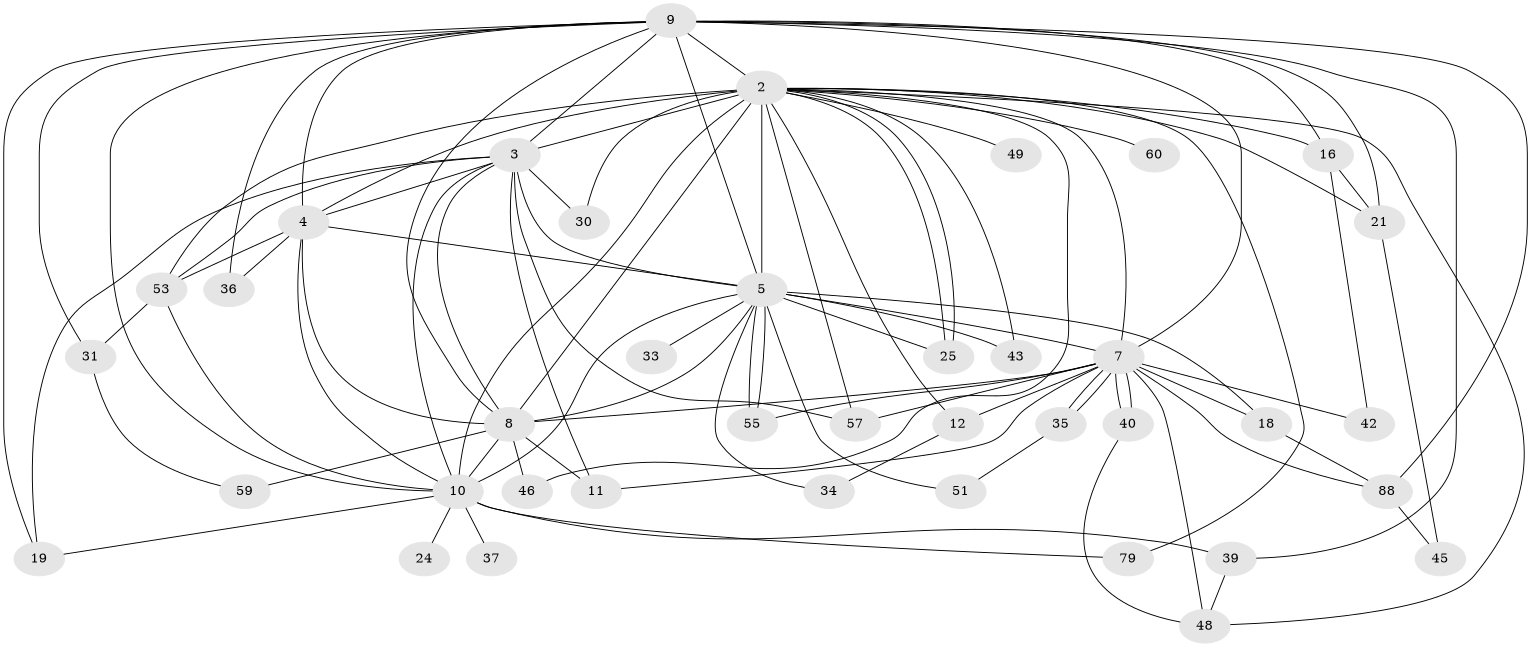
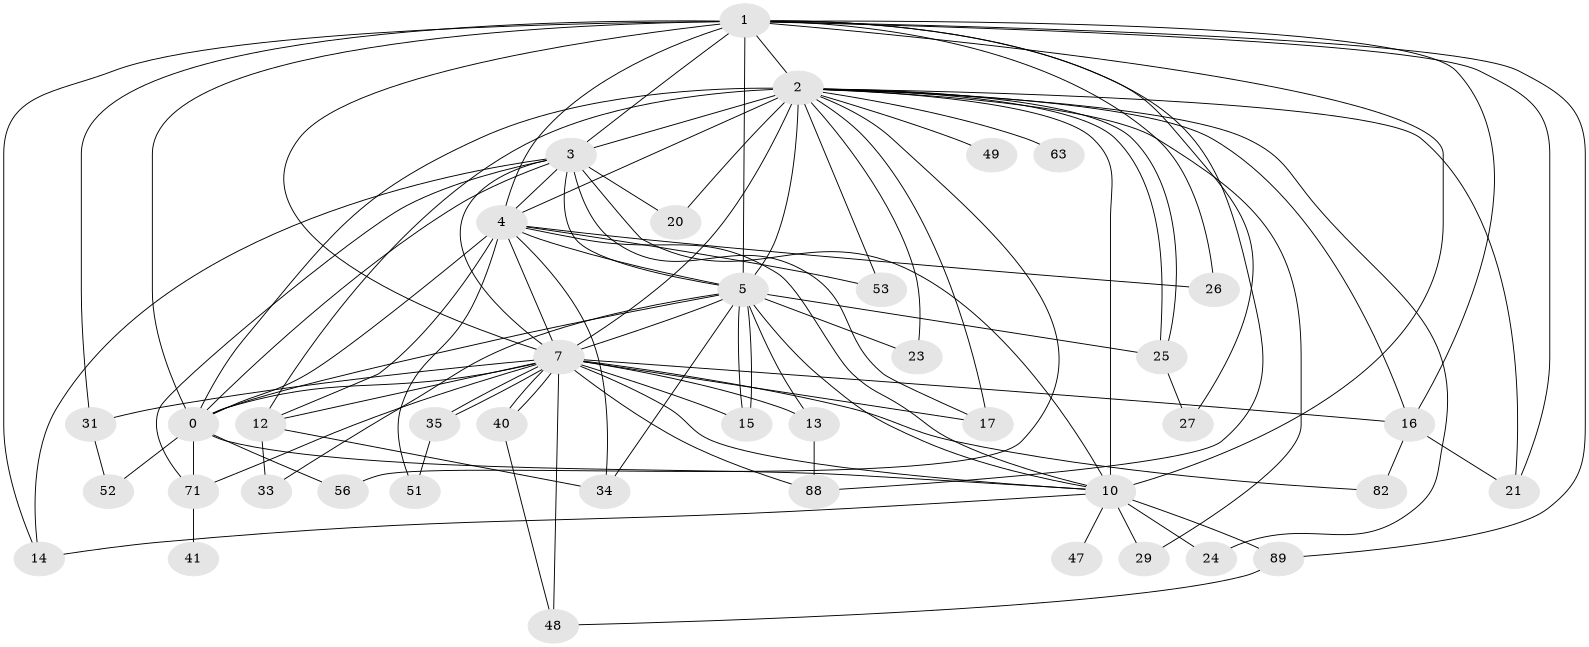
node "9": label "9" -> "1"
node "60": label "60" -> "63"
edge "3" -- "53": now "3" -- "7"
edge "2" -- "48": now "2" -- "24"
node "30": label "30" -> "20"
node "36": label "36" -> "26"
edge "4" -- "7": added
edge "53" -- "31": now "7" -- "31"
edge "4" -- "34": added
edge "4" -- "12": added
node "43": label "43" -> "23"
edge "7" -- "16": added
node "8": label "8" -> "0"
node "55": label "55" -> "15"
node "57": label "57" -> "17"
node "27": added
node "18": label "18" -> "13"
node "42": label "42" -> "82"
edge "5" -- "51": now "4" -- "51"
edge "53" -- "10": now "7" -- "10"
edge "12" -- "33": added
node "59": label "59" -> "52"
node "46": label "46" -> "56"
node "11": label "11" -> "71"
node "19": label "19" -> "14"
node "41": added
node "37": label "37" -> "47"
node "79": label "79" -> "29"
node "39": label "39" -> "89"
node "45": removed
